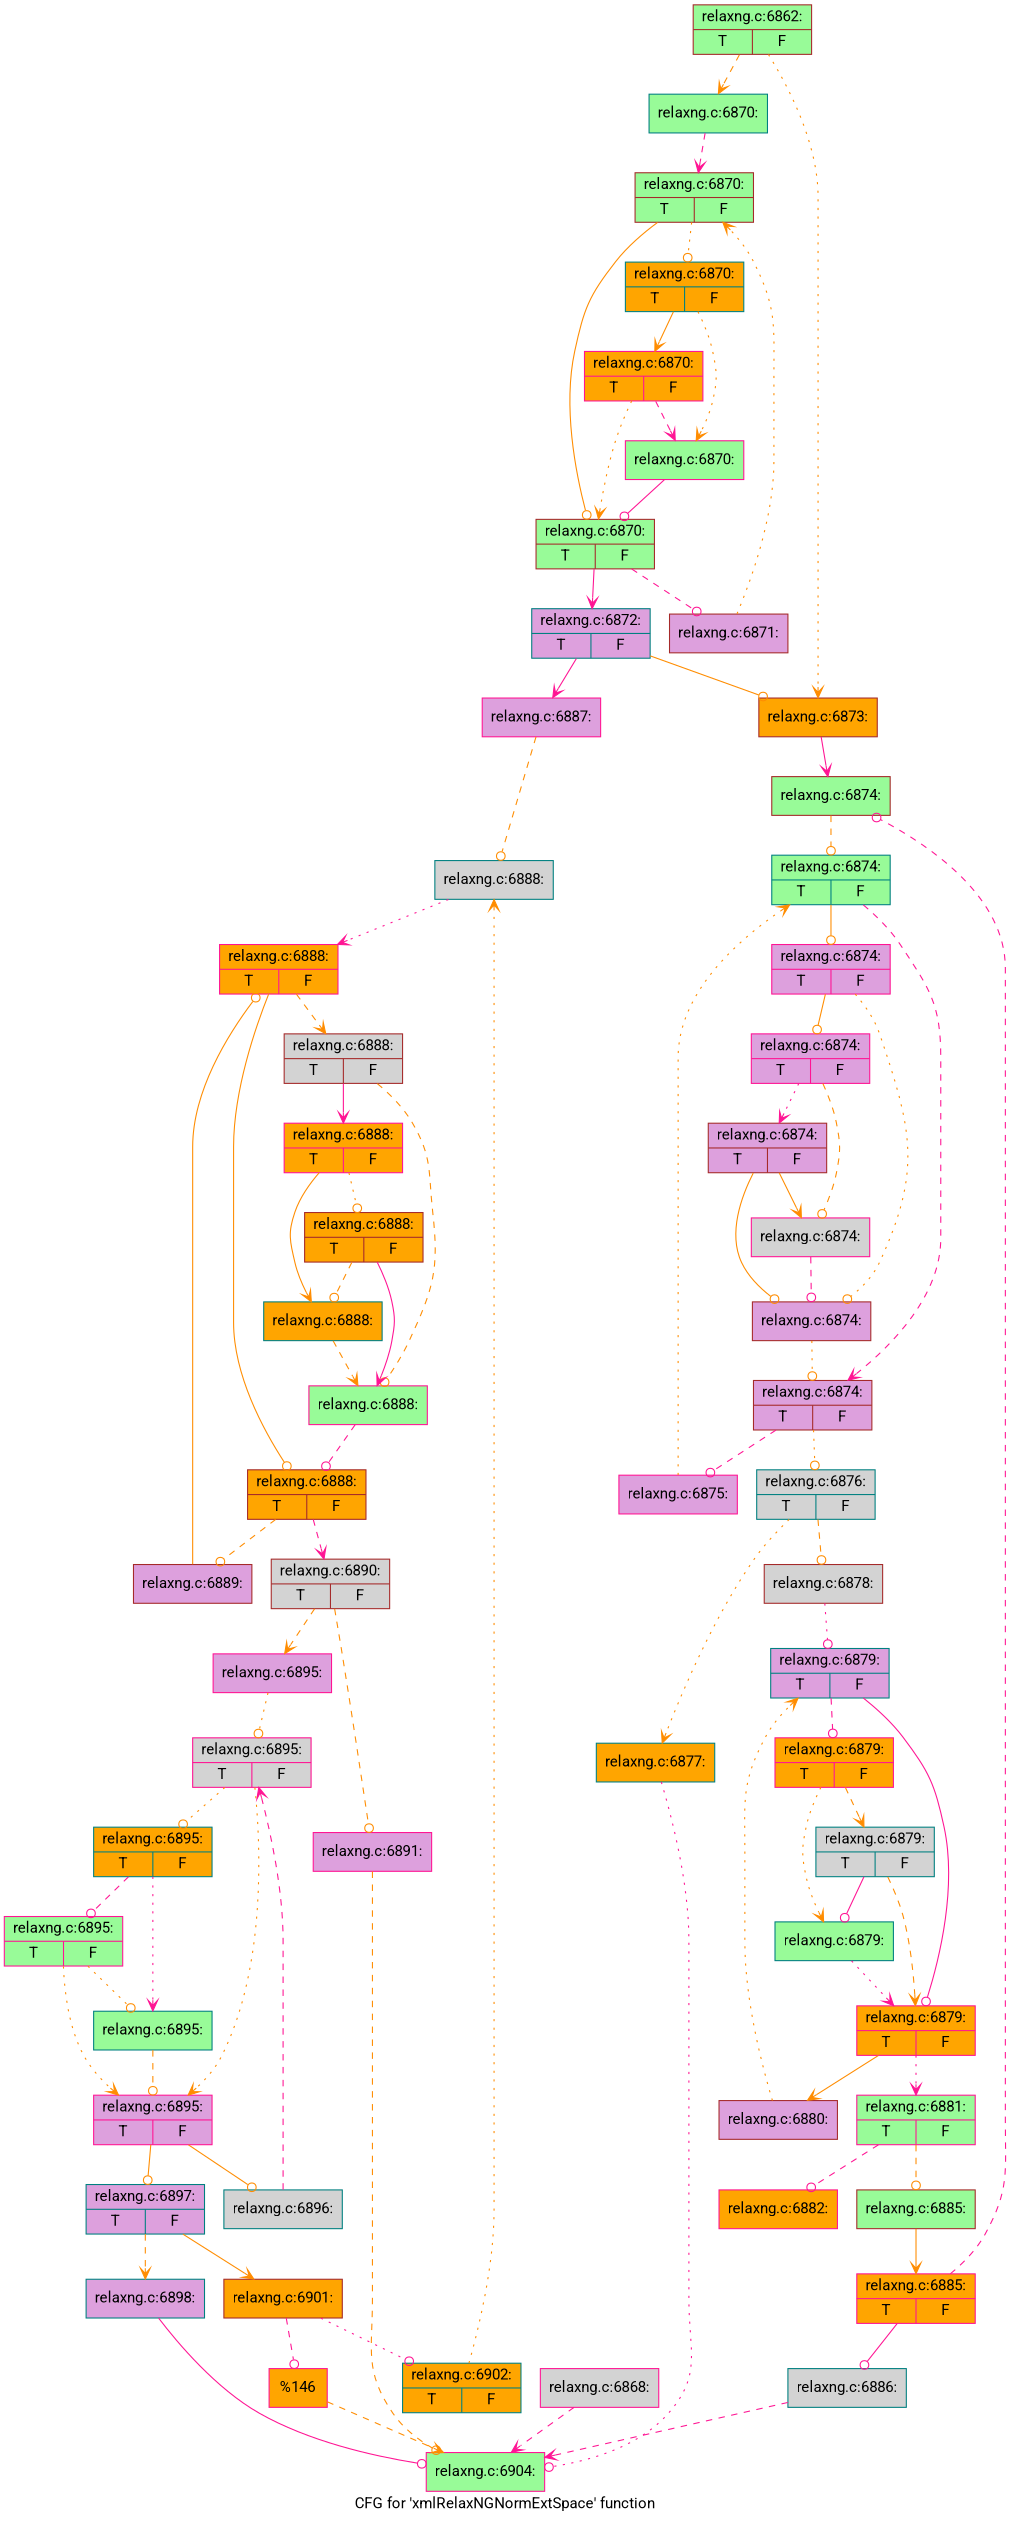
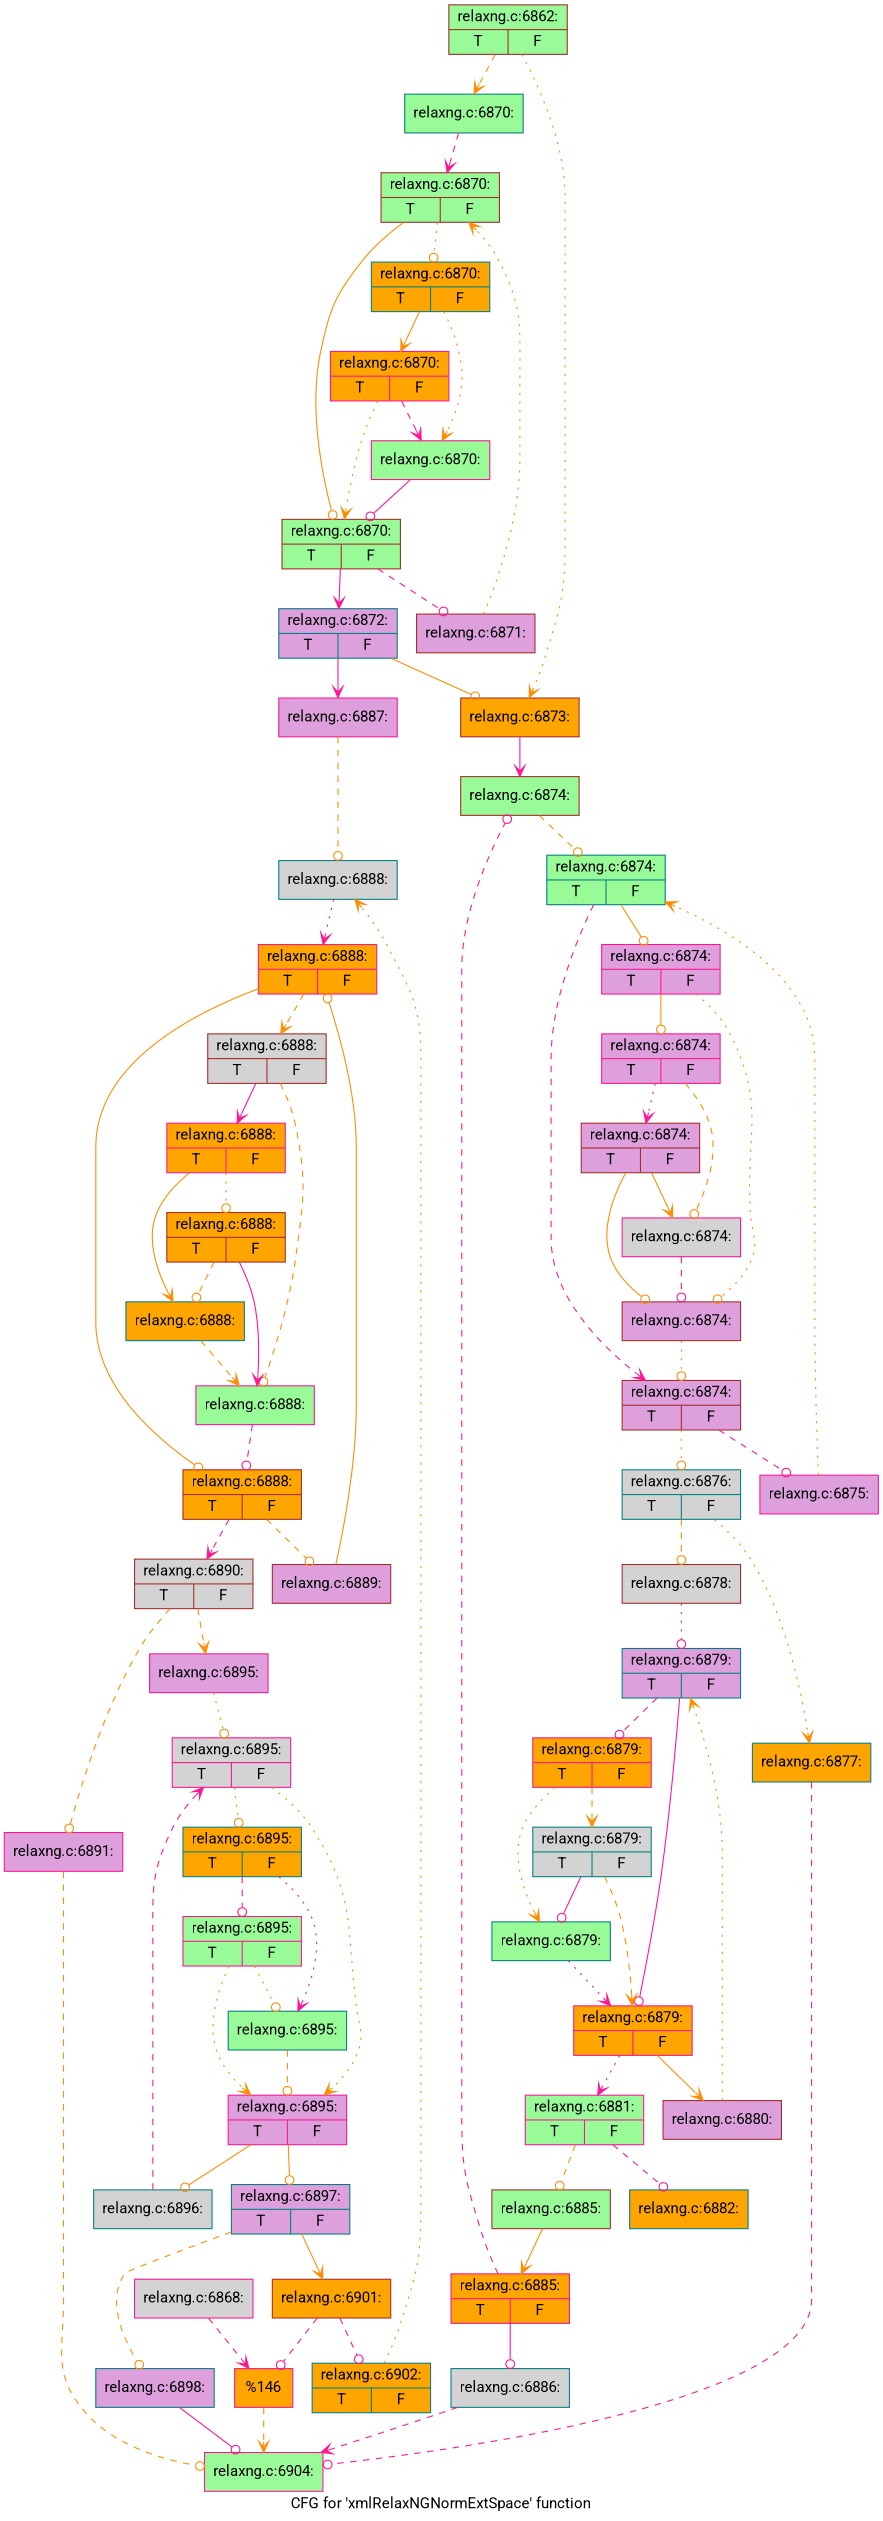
edge "relaxng.c:6877:" -> "relaxng.c:6904:": style dotted -> dashed
node "relaxng.c:6882:": color deeppink -> teal
edge "relaxng.c:6897:" -> "relaxng.c:6898:": arrowhead vee -> odot
edge "relaxng.c:6901:" -> "relaxng.c:6902:": style dotted -> dashed
edge "relaxng.c:6868:" -> "relaxng.c:6904:": now "relaxng.c:6868:" -> "%146"
